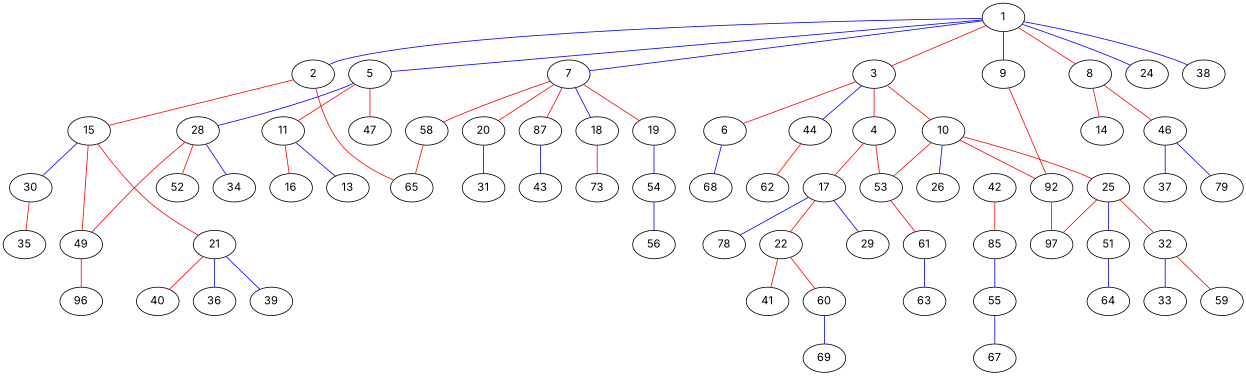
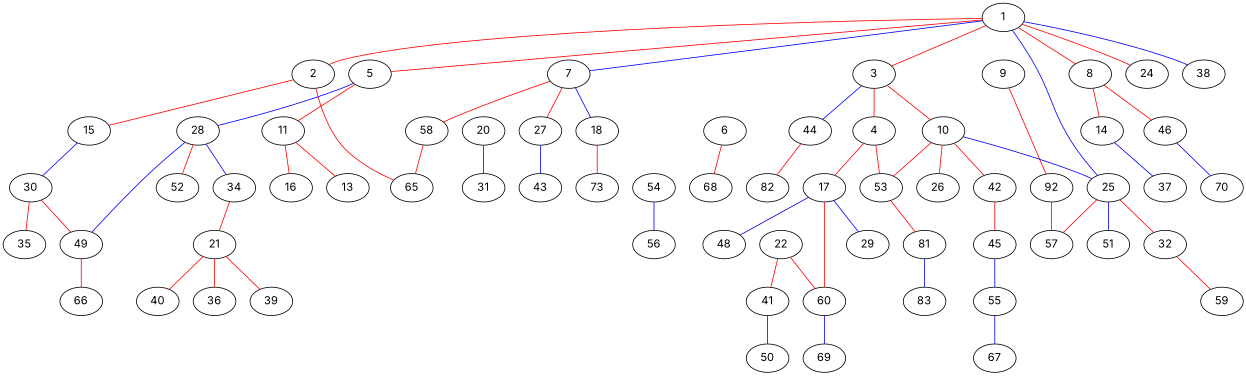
edge "1" -- "2": color blue -> red
edge "1" -- "24": color blue -> red
edge "1" -- "5": color blue -> red
edge "1" -- "9": now "1" -- "25"
edge "7" -- "20": removed
edge "3" -- "6": removed
node "47": removed
node "87": label "87" -> "27"
node "19": removed
edge "10" -- "25": color red -> blue
edge "11" -- "13": color blue -> red
edge "6" -- "68": color blue -> red
edge "10" -- "26": color blue -> red
edge "10" -- "92": now "10" -- "42"
edge "46" -- "37": now "14" -- "37"
edge "28" -- "49": color red -> blue
edge "15" -- "49": now "30" -- "49"
node "62": label "62" -> "82"
node "79": label "79" -> "70"
edge "15" -- "21": now "34" -- "21"
edge "17" -- "22": now "17" -- "60"
node "78": label "78" -> "48"
node "61": label "61" -> "81"
node "85": label "85" -> "45"
node "97": label "97" -> "57"
edge "21" -- "36": color blue -> red
edge "21" -- "39": color blue -> red
node "96": label "96" -> "66"
node "63": label "63" -> "83"
node "64": removed
node "33": removed
node "50": added
